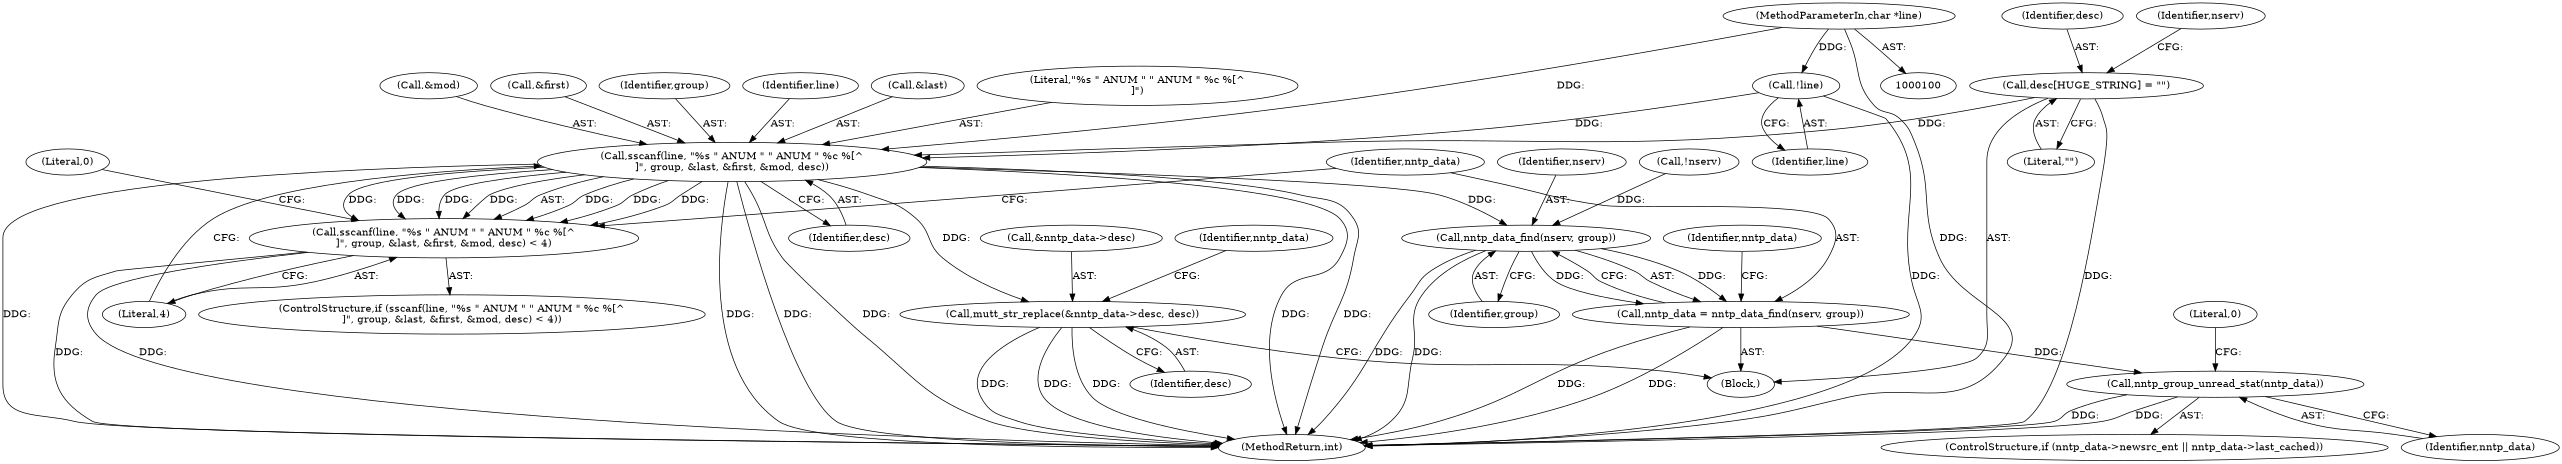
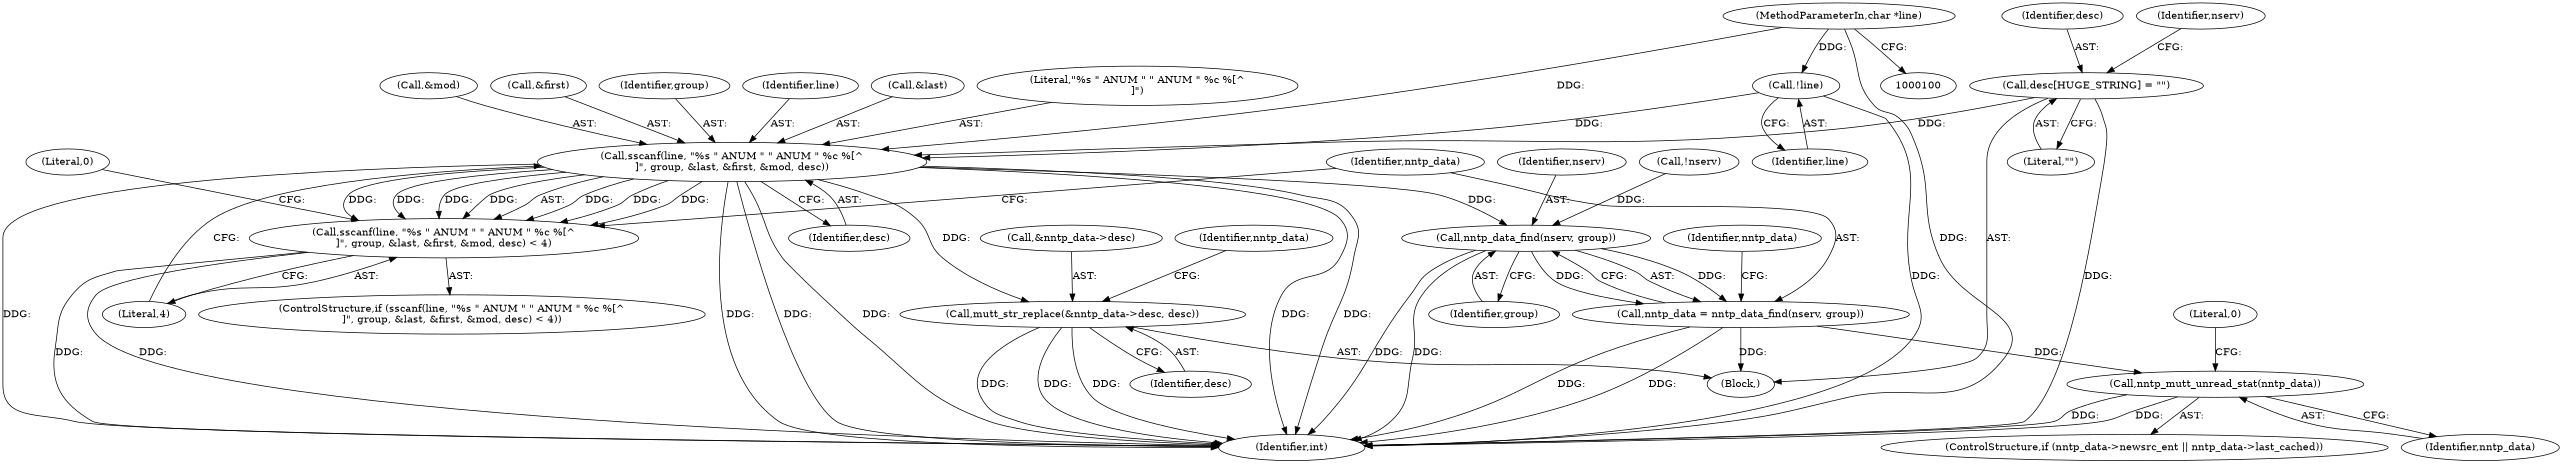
edge "(MethodParameterIn,char *line)" -> "1000100": label "AST: " -> "CFG: "
edge "(Call,mutt_str_replace(&nntp_data->desc, desc))" -> "(Block,)": label "CFG: " -> "AST: "
edge "(Call,nntp_data = nntp_data_find(nserv, group))" -> "(Block,)": label "AST: " -> "DDG: "
node "(Call,nntp_group_unread_stat(nntp_data))": label "(Call,nntp_group_unread_stat(nntp_data))" -> "(Call,nntp_mutt_unread_stat(nntp_data))"
node "(MethodReturn,int)": label "(MethodReturn,int)" -> "(Identifier,int)"
